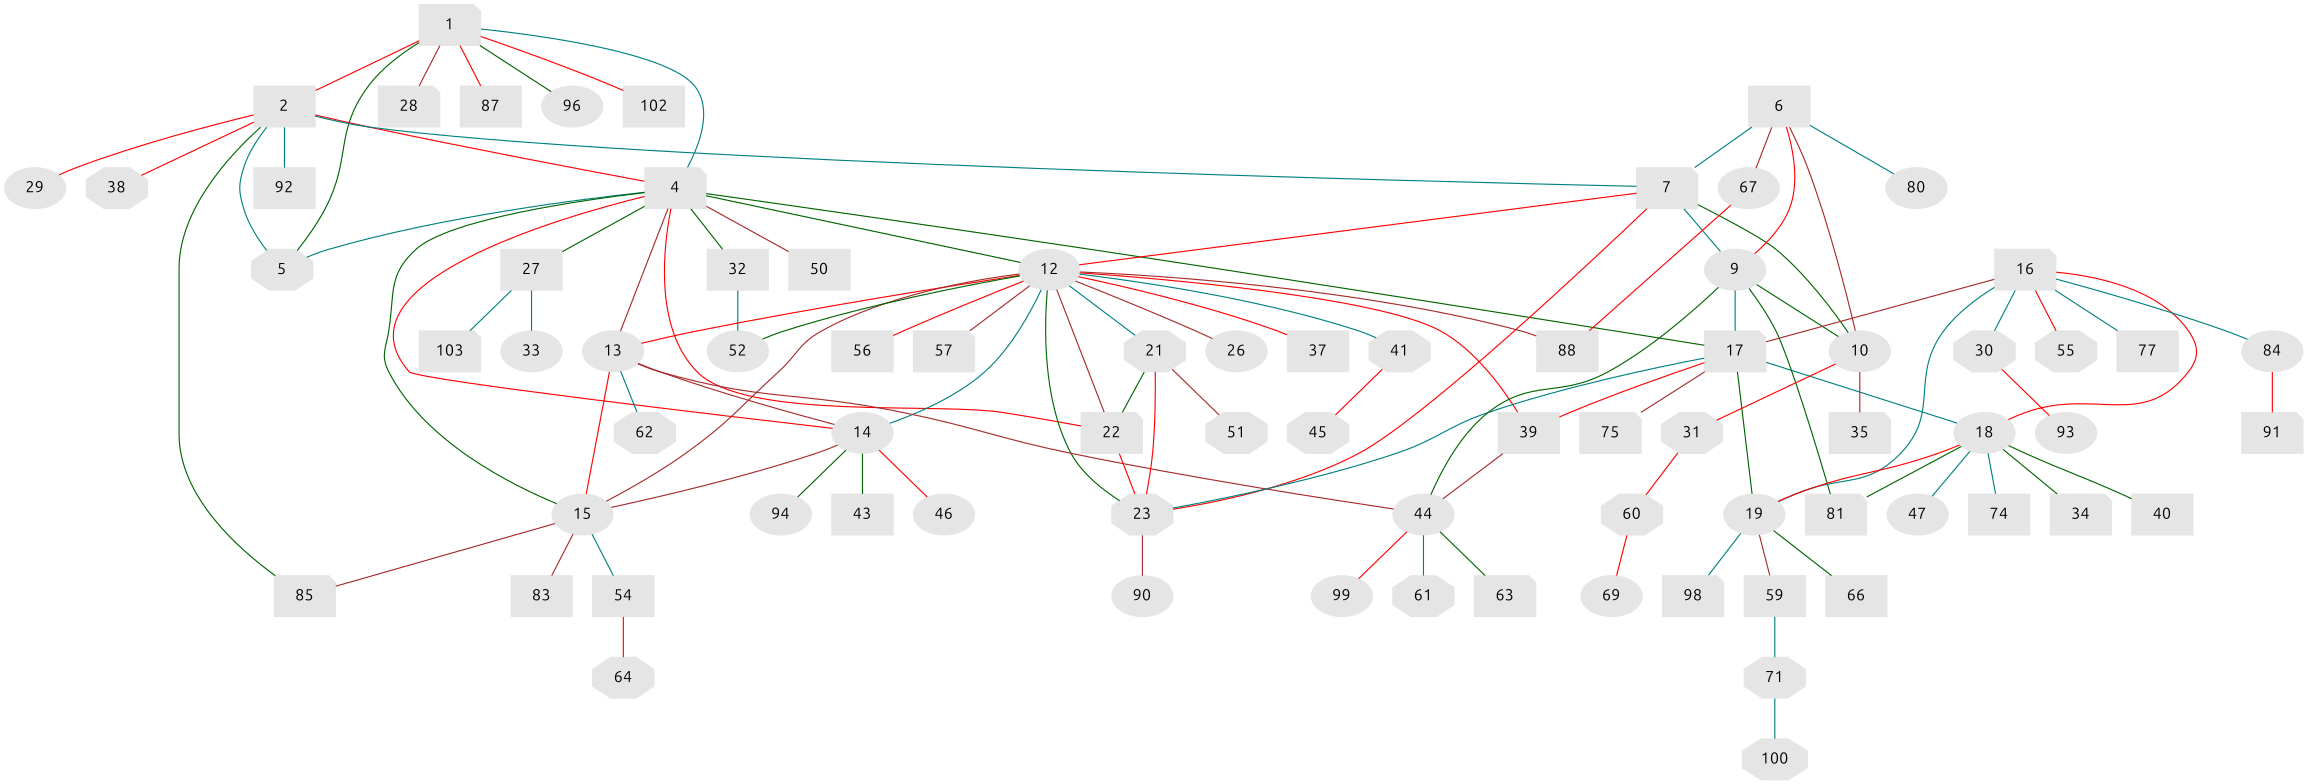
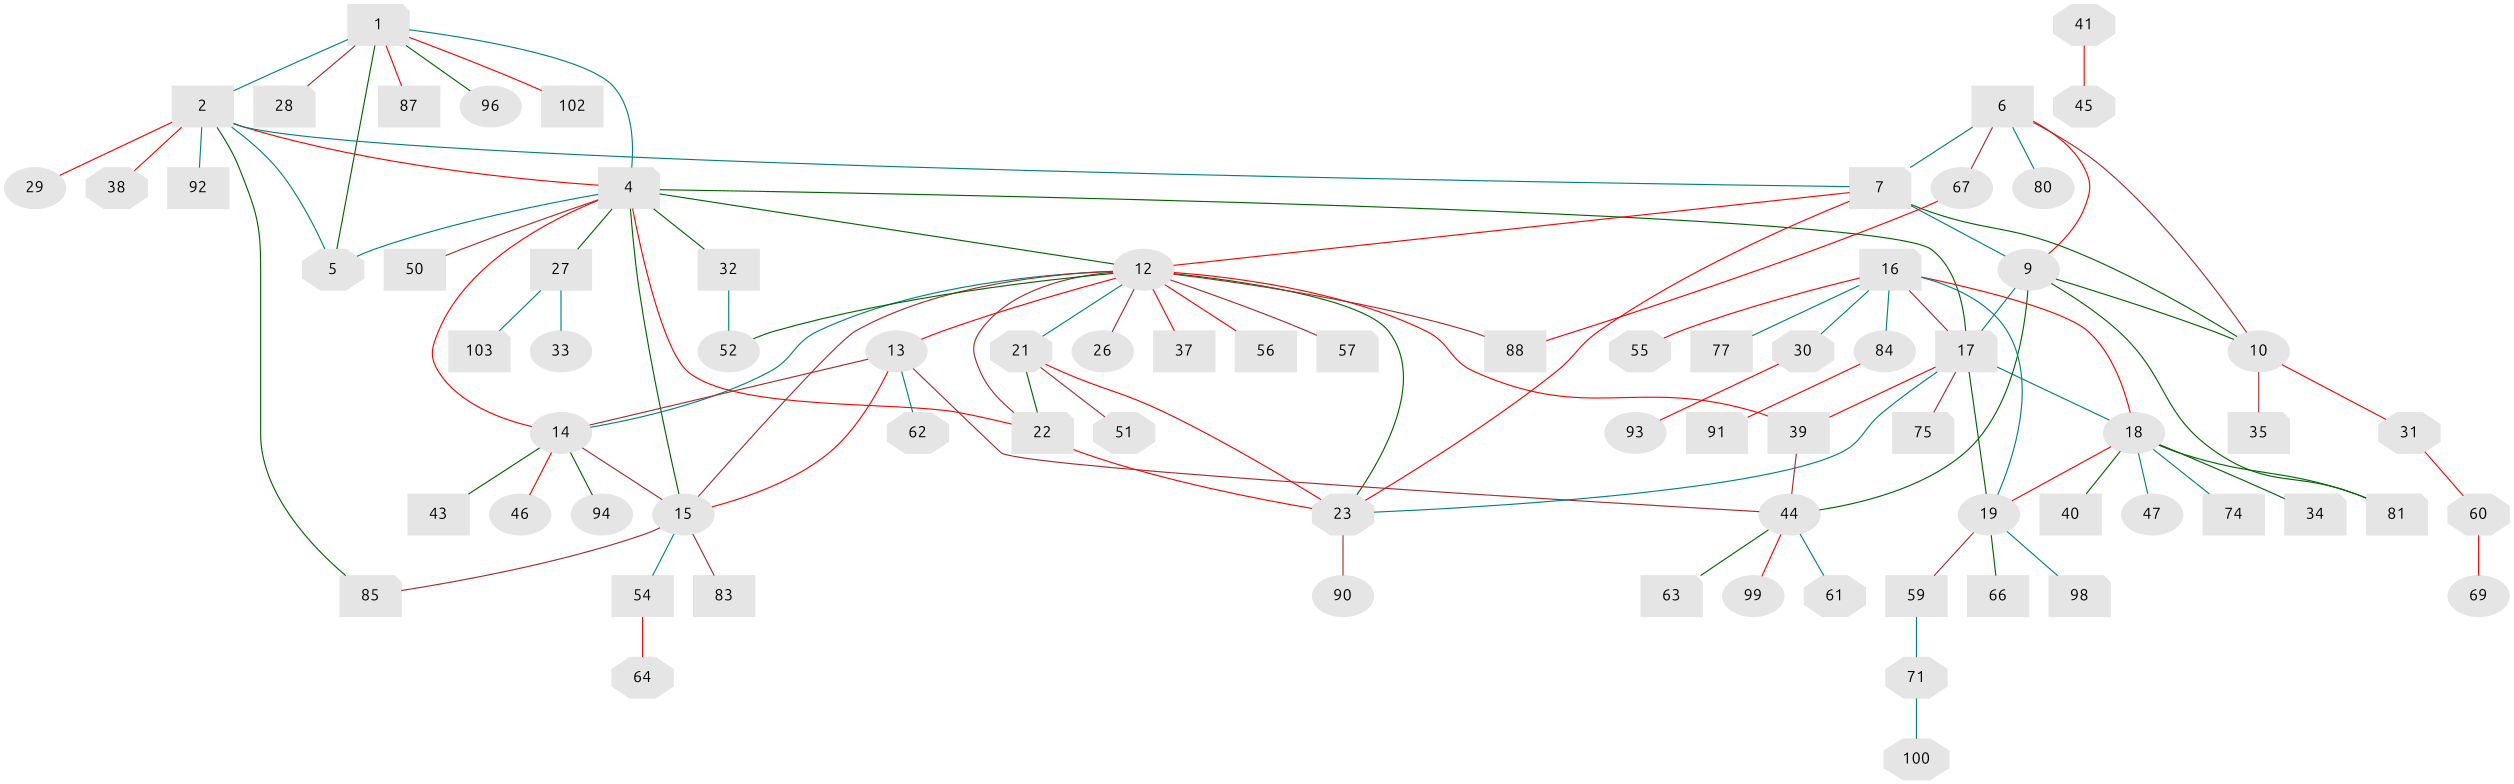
edge "1" -- "2": color red -> teal
edge "4" -- "13": removed
edge "12" -- "41": removed
